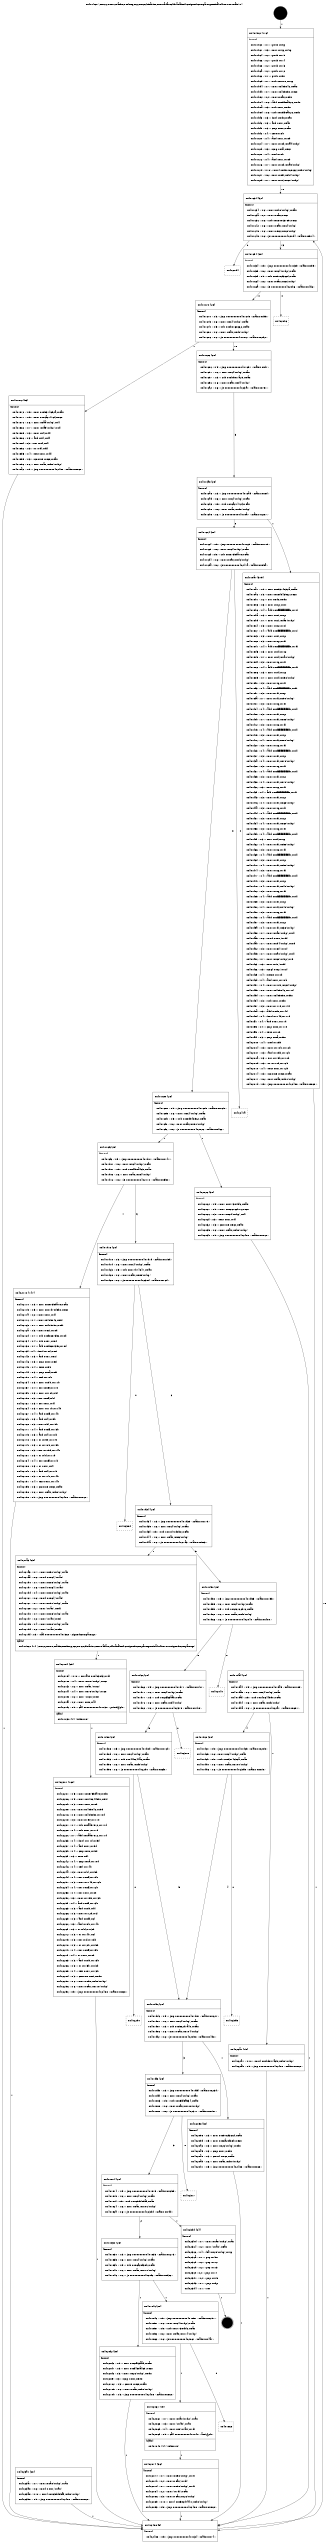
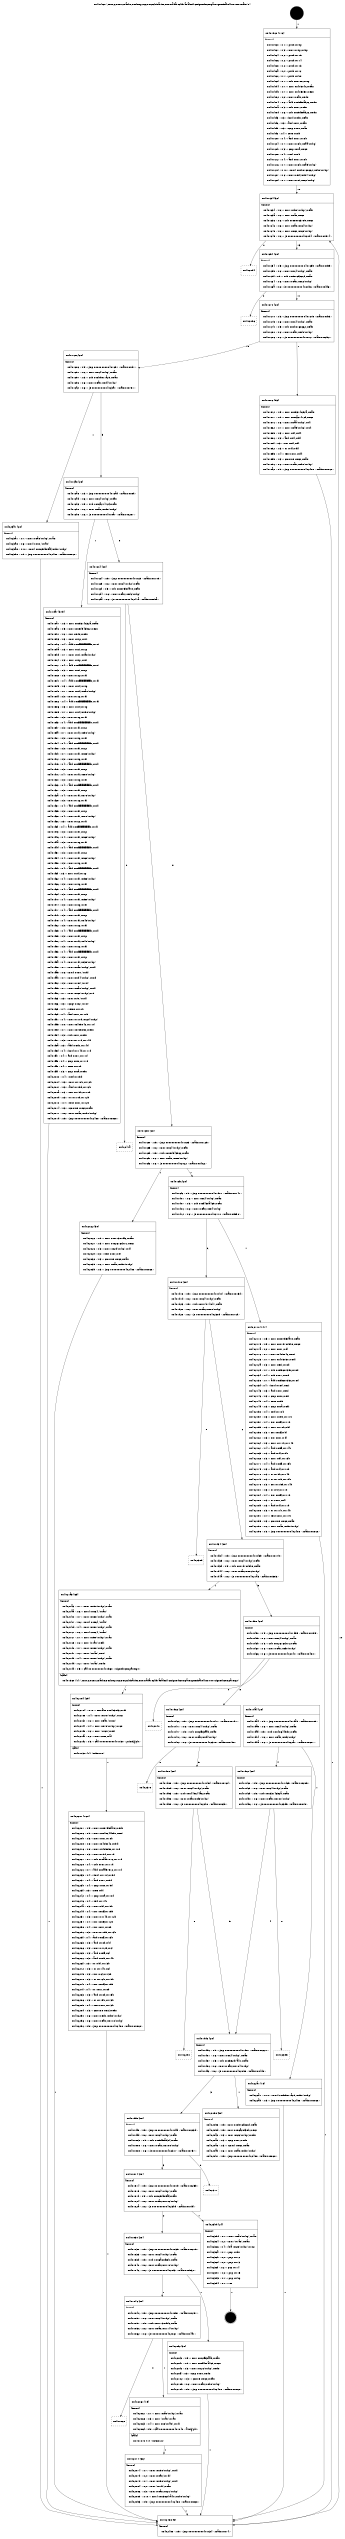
edge "0x401c8c [28]" -> "0x4023a1 [28]": added, label "1"
edge "0x402098 [30]" -> "0x402488 [5]": removed, label "1"
